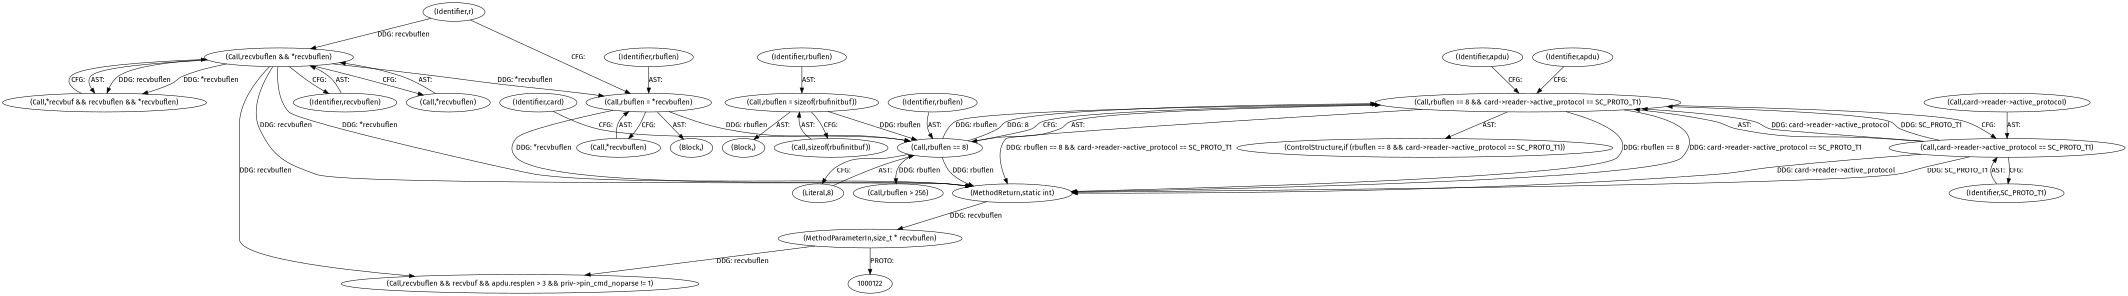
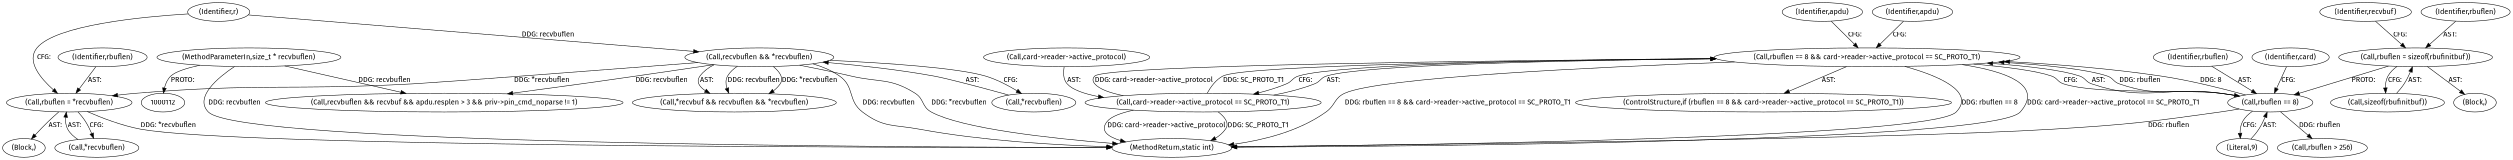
node "(Identifier,recvbuf)": added
edge "(Call,*recvbuf && recvbuflen && *recvbuflen)" -> "(Call,recvbuflen && *recvbuflen)": removed, label "CFG:"
node "(Identifier,recvbuflen)": removed
edge "(Call,rbuflen = sizeof(rbufinitbuf))" -> "(Call,rbuflen == 8)": label "DDG: rbuflen" -> "PROTO: "
edge "(Call,rbuflen = *recvbuflen)" -> "(Call,rbuflen == 8)": removed, label "DDG: rbuflen"
node "(Literal,8)": label "(Literal,8)" -> "(Literal,9)"
node "(Identifier,SC_PROTO_T1)": removed
edge "(MethodReturn,static int)" -> "(MethodParameterIn,size_t * recvbuflen)": reversed
node "1000122": label "1000122" -> "1000112"
